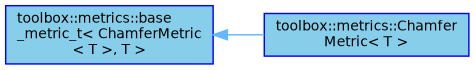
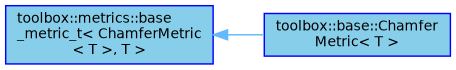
node "toolbox::metrics::Chamfer Metric< T >": label "toolbox::metrics::Chamfer Metric< T >" -> "toolbox::base::Chamfer Metric< T >"
